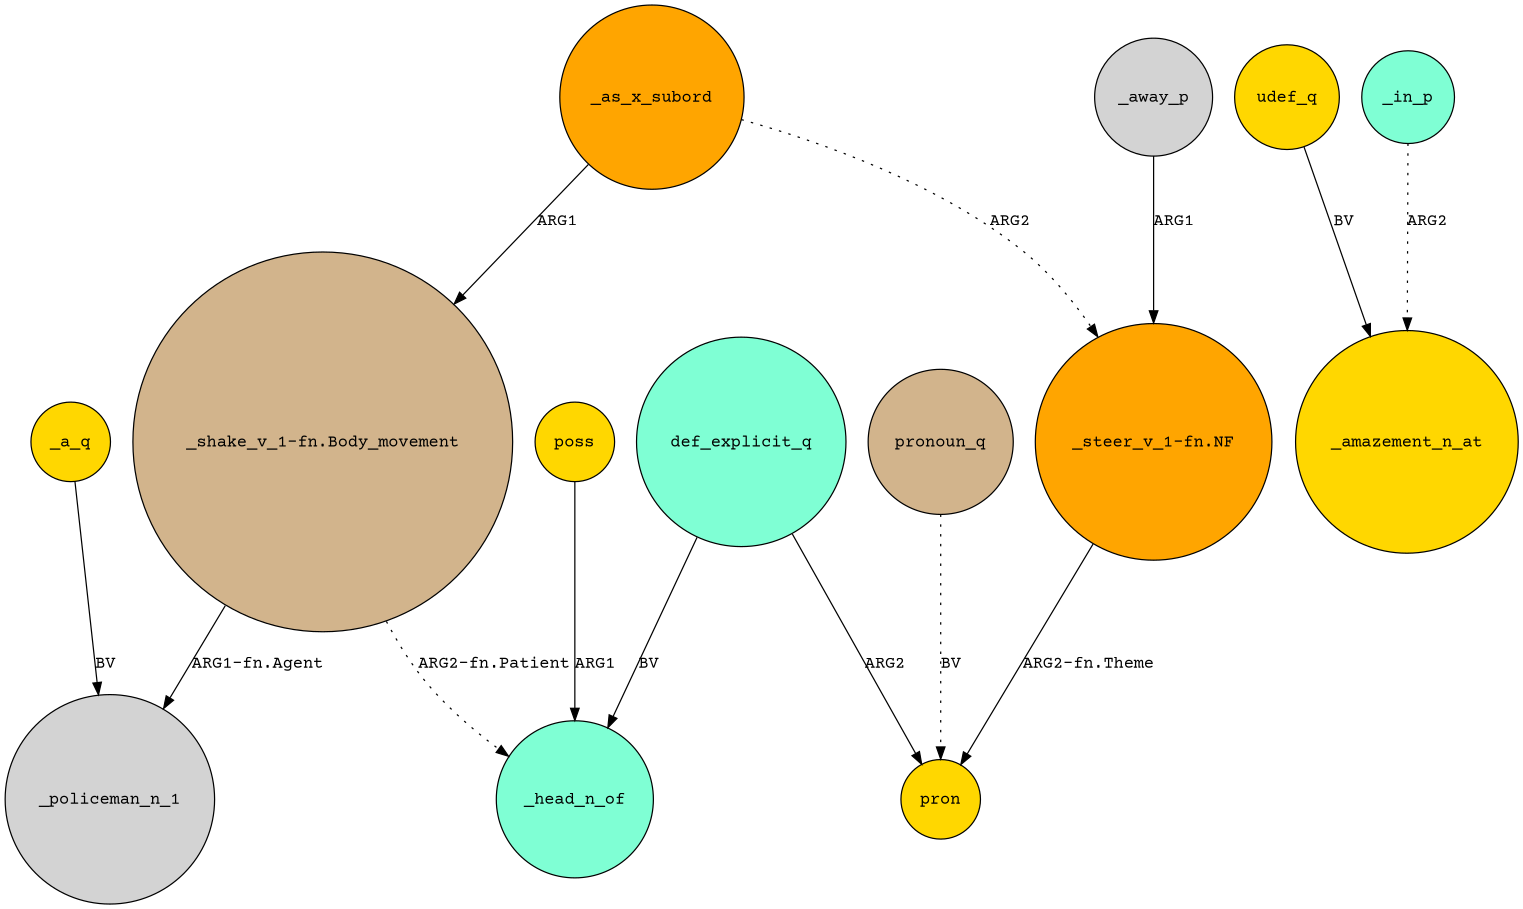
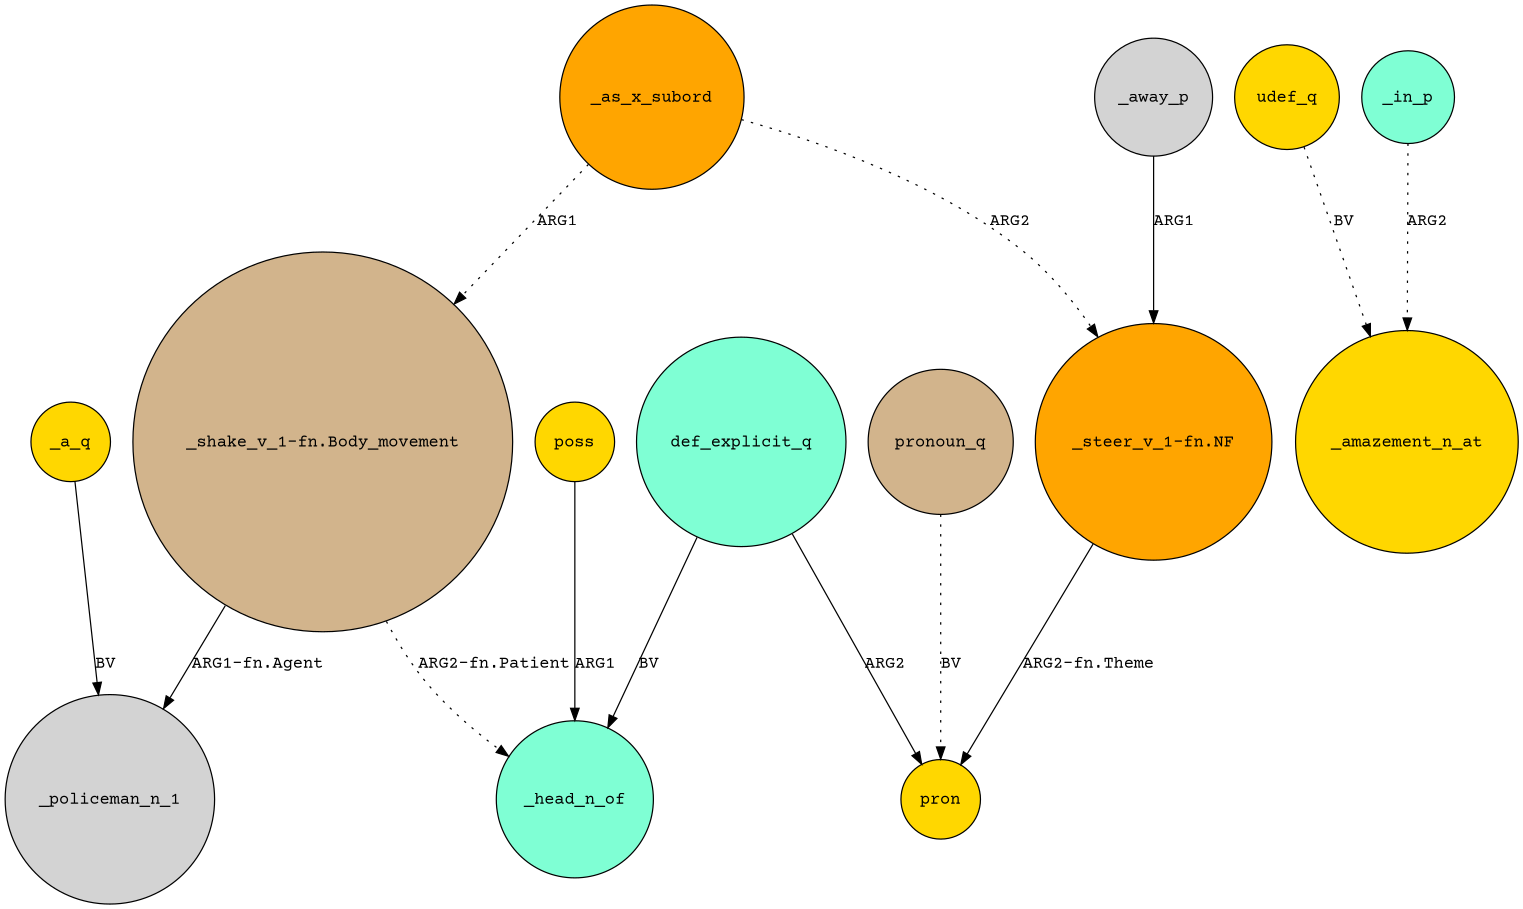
edge "_as_x_subord" -> "_shake_v_1-fn.Body_movement": style solid -> dotted
edge "udef_q" -> "_amazement_n_at": style solid -> dotted
